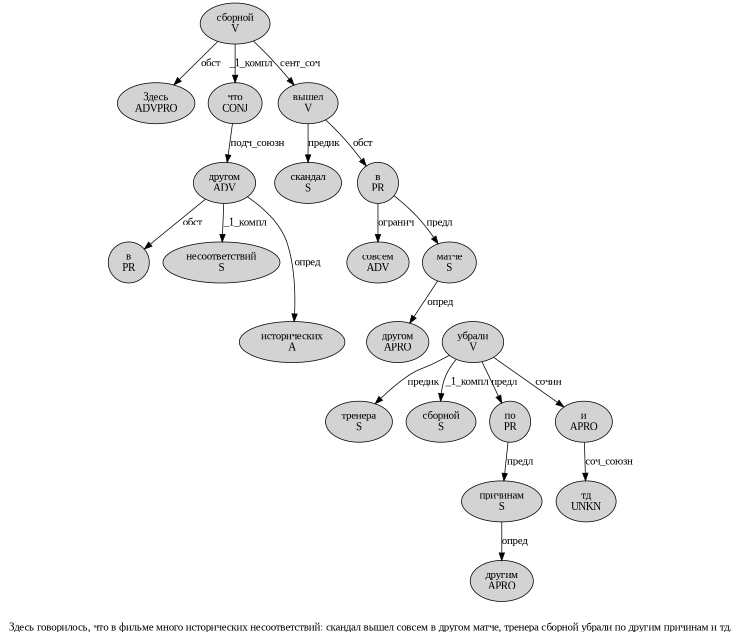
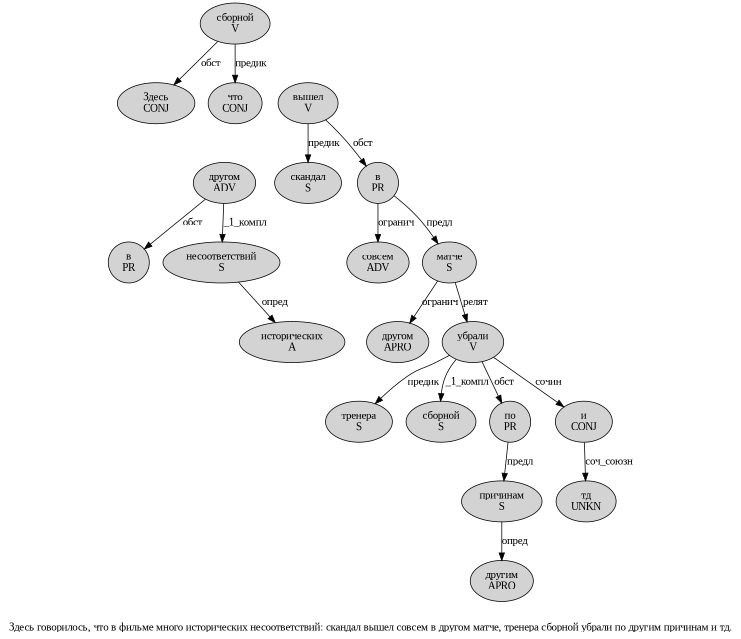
edge "сборной V" -> "вышел V": removed, label "сент_соч"
edge "сборной V" -> "что CONJ": label "_1_компл" -> "предик"
node "Здесь ADVPRO": label "Здесь ADVPRO" -> "Здесь CONJ"
edge "что CONJ" -> "другом ADV": removed, label "подч_союзн"
edge "другом ADV" -> "исторических A": now "несоответствий S" -> "исторических A"
edge "матче S" -> "убрали V": added, label "релят"
edge "матче S" -> "другом APRO": label "опред" -> "огранич"
edge "убрали V" -> "по PR": label "предл" -> "обст"
node "и APRO": label "и APRO" -> "и CONJ"
